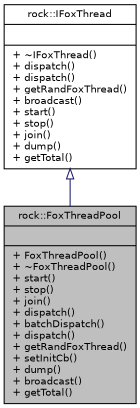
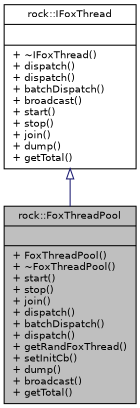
node "rock::IFoxThread": text "+ getRandFoxThread()" -> "+ batchDispatch()"
